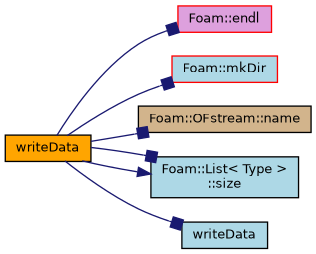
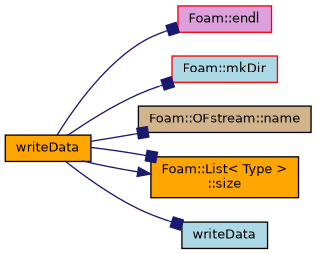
node "Foam::List< Type > ::size": fillcolor lightblue -> orange
